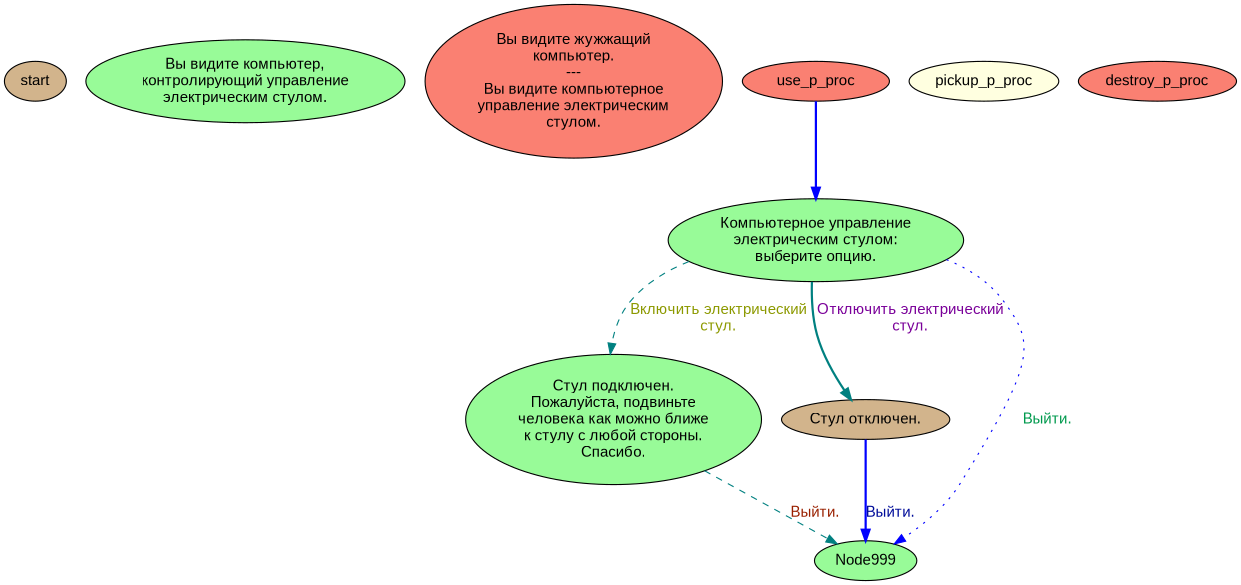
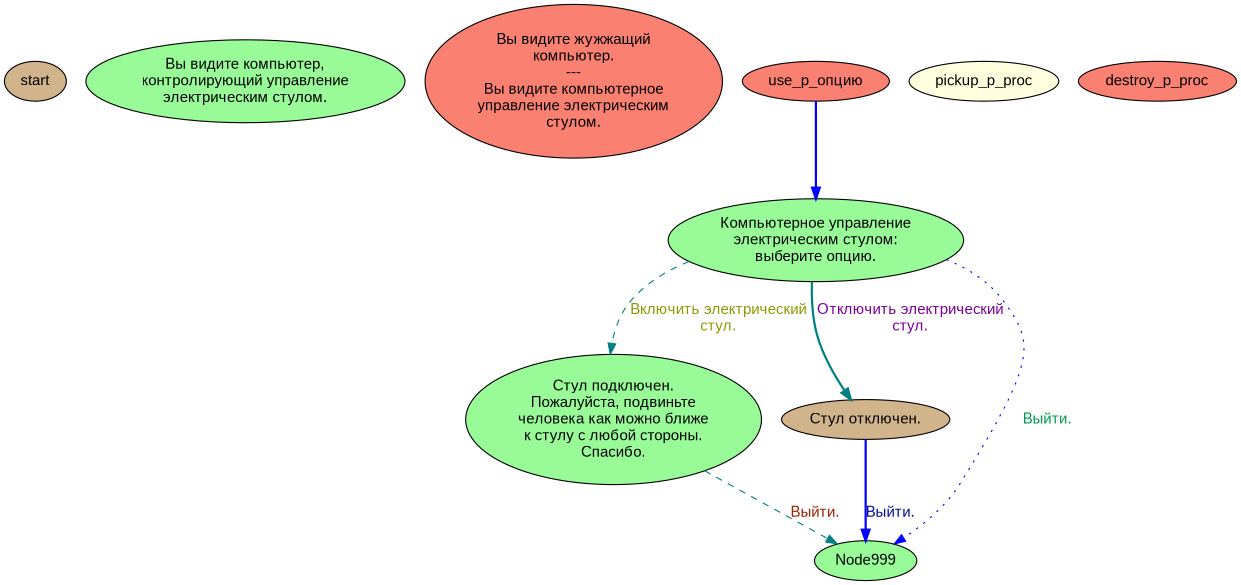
node "use_p_proc": label "use_p_proc" -> "use_p_опцию"
